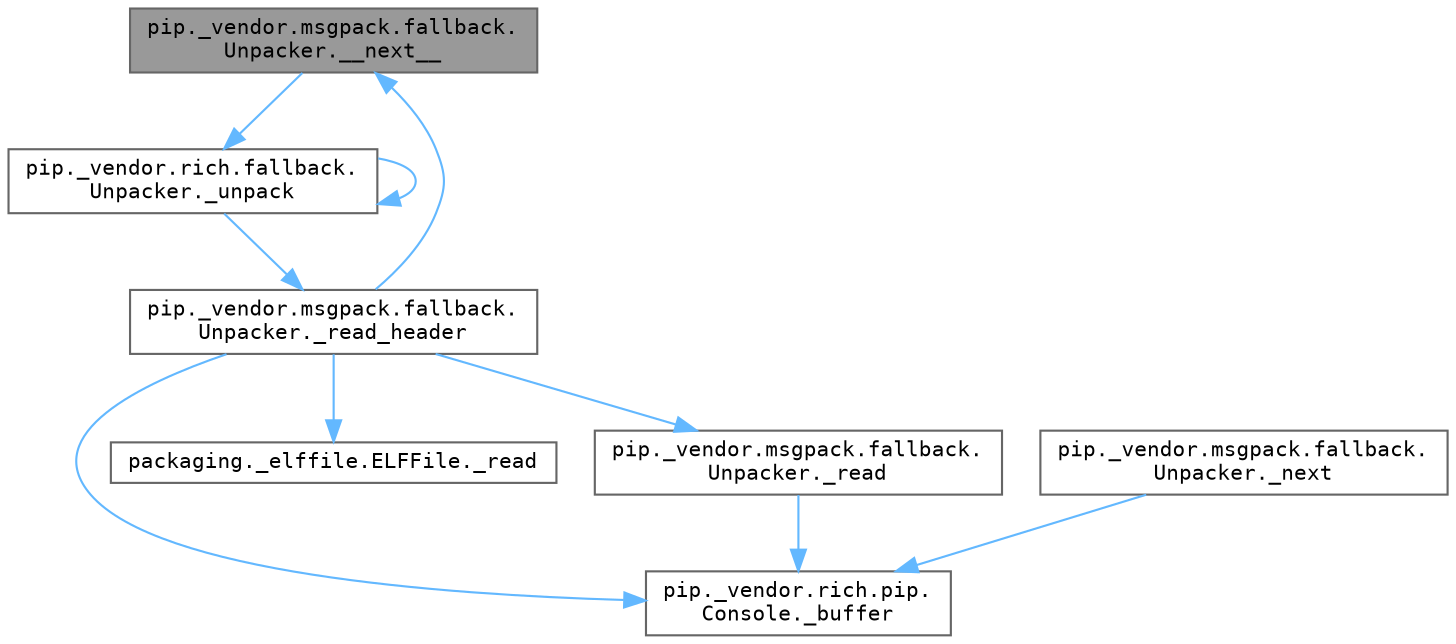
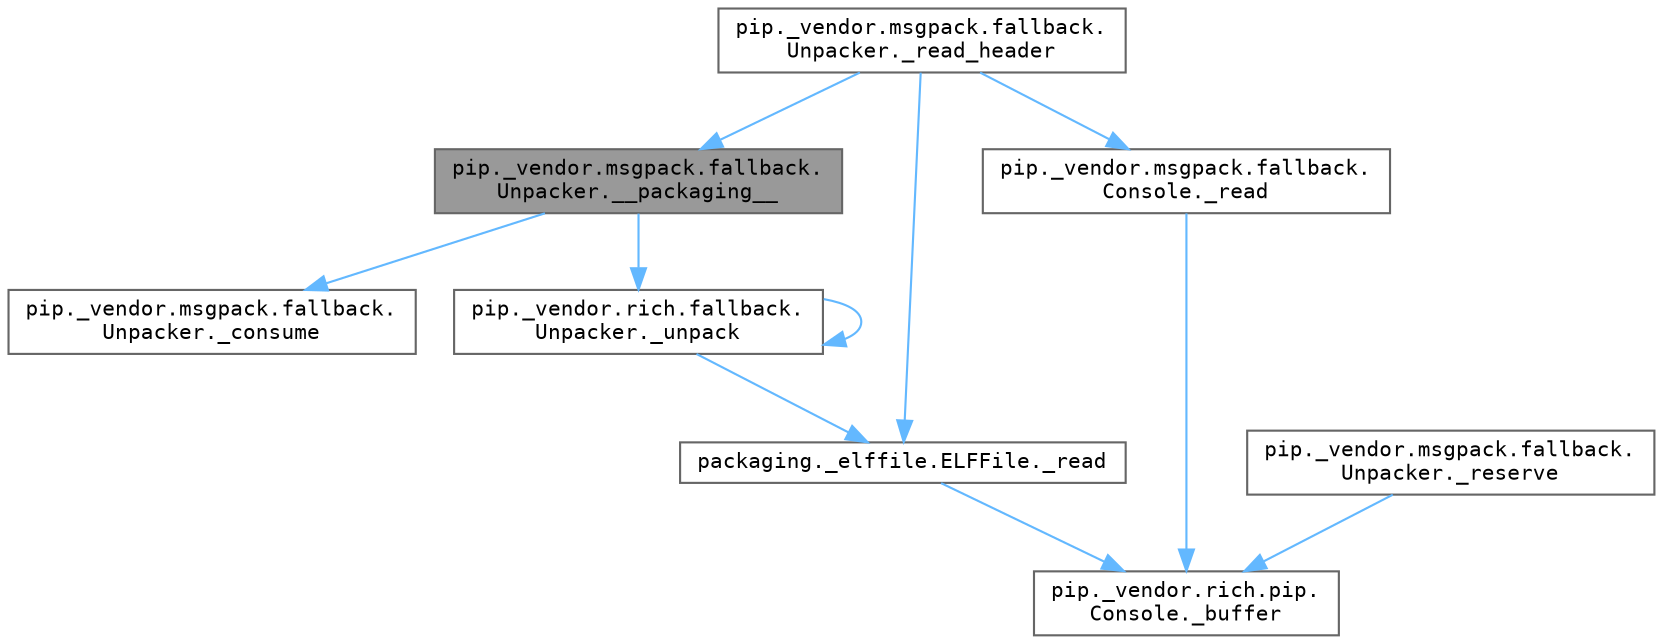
node "pip._vendor.msgpack.fallback. Unpacker.__next__": label "pip._vendor.msgpack.fallback. Unpacker.__next__" -> "pip._vendor.msgpack.fallback. Unpacker.__packaging__"
edge "pip._vendor.rich.fallback. Unpacker._unpack" -> "pip._vendor.msgpack.fallback. Unpacker._read_header": now "pip._vendor.rich.fallback. Unpacker._unpack" -> "packaging._elffile.ELFFile._read"
node "pip._vendor.msgpack.fallback. Unpacker._consume": added
node "pip._vendor.msgpack.fallback. Unpacker._read": label "pip._vendor.msgpack.fallback. Unpacker._read" -> "pip._vendor.msgpack.fallback. Console._read"
node "pip._vendor.msgpack.fallback. Unpacker._next": label "pip._vendor.msgpack.fallback. Unpacker._next" -> "pip._vendor.msgpack.fallback. Unpacker._reserve"
edge "pip._vendor.msgpack.fallback. Unpacker._read_header" -> "pip._vendor.rich.pip. Console._buffer": now "packaging._elffile.ELFFile._read" -> "pip._vendor.rich.pip. Console._buffer"
